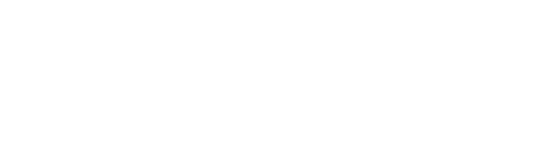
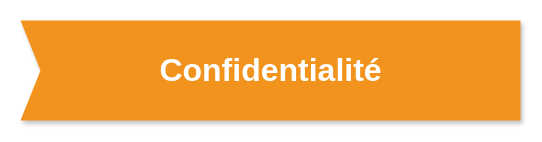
node "Confidentialité": added
